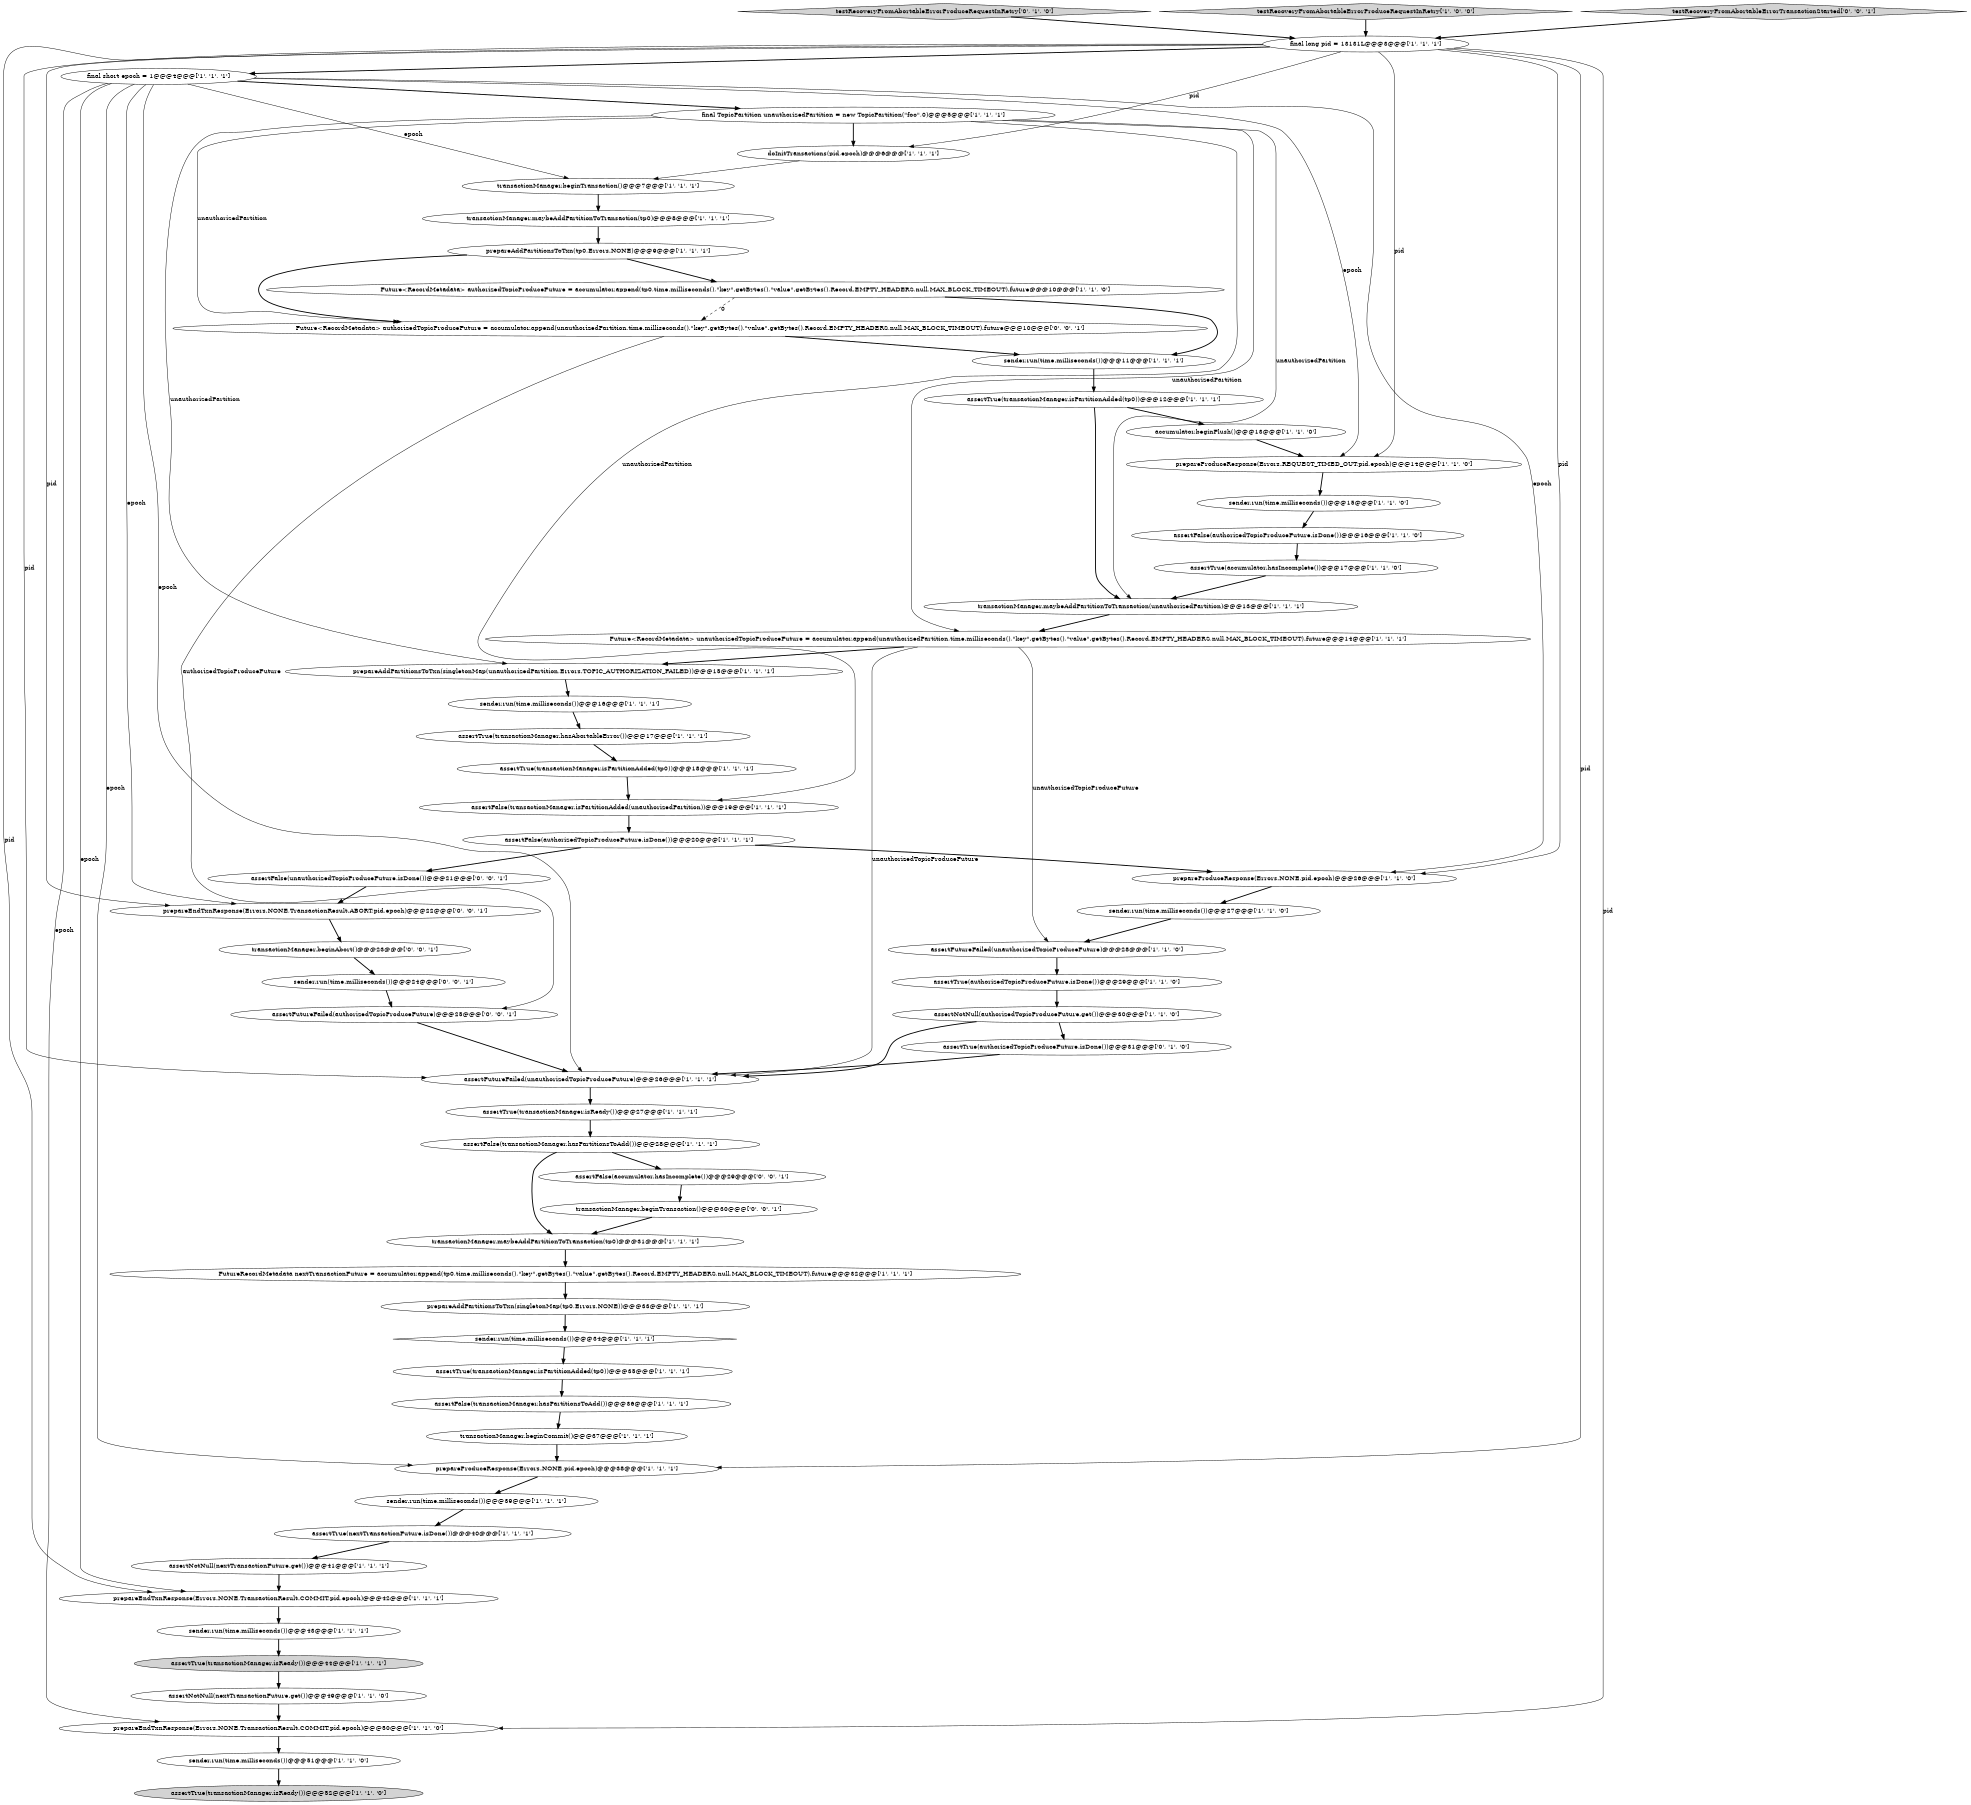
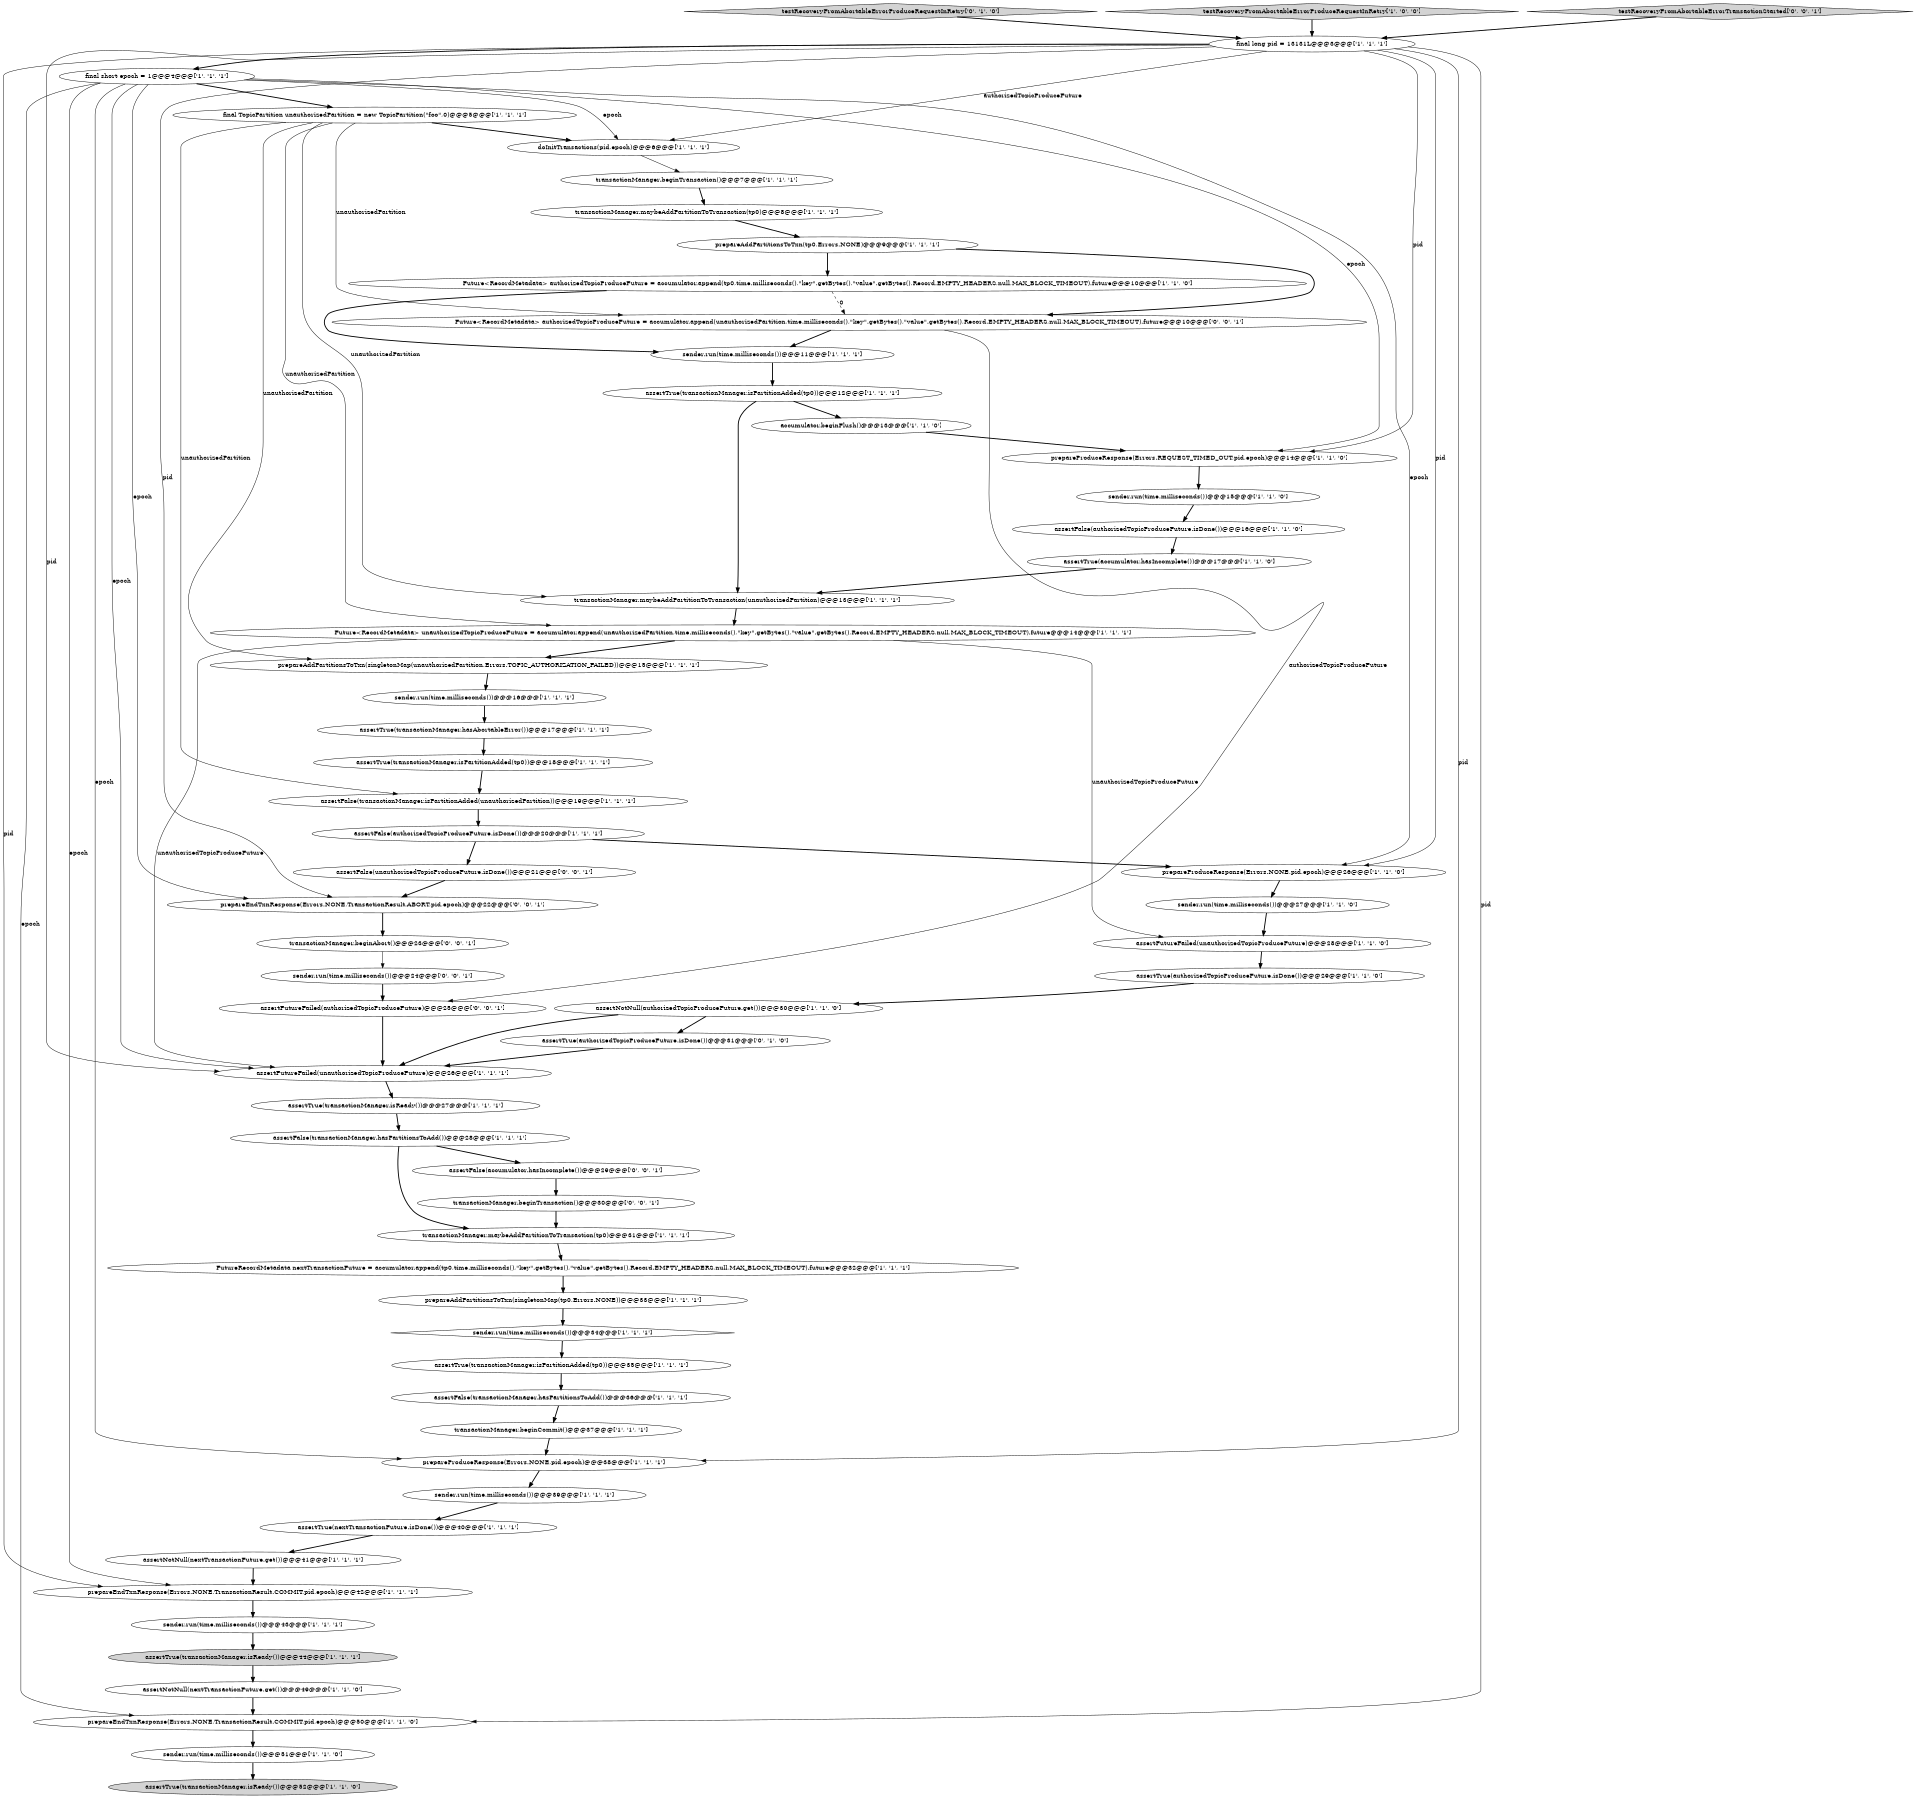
edge "final long pid = 13131L@@@3@@@['1', '1', '1']" -> "doInitTransactions(pid,epoch)@@@6@@@['1', '1', '1']": label "pid" -> "authorizedTopicProduceFuture"
edge "final short epoch = 1@@@4@@@['1', '1', '1']" -> "transactionManager.beginTransaction()@@@7@@@['1', '1', '1']": now "final short epoch = 1@@@4@@@['1', '1', '1']" -> "doInitTransactions(pid,epoch)@@@6@@@['1', '1', '1']"
edge "transactionManager.beginAbort()@@@23@@@['0', '0', '1']" -> "sender.run(time.milliseconds())@@@24@@@['0', '0', '1']": style bold -> solid
